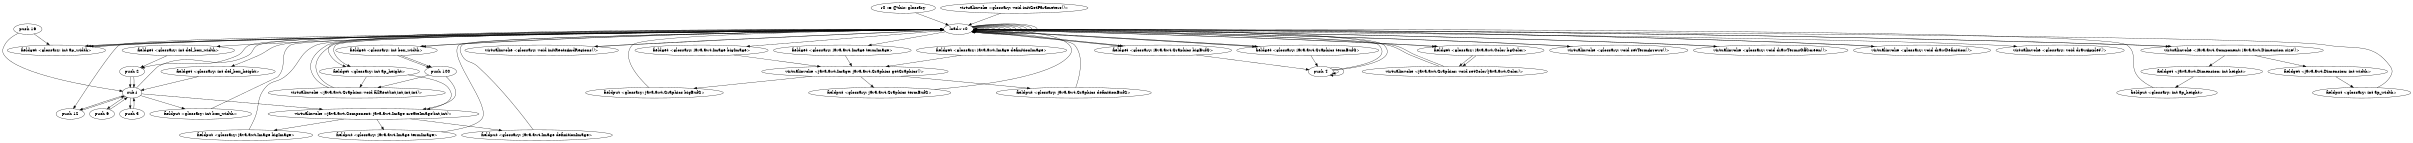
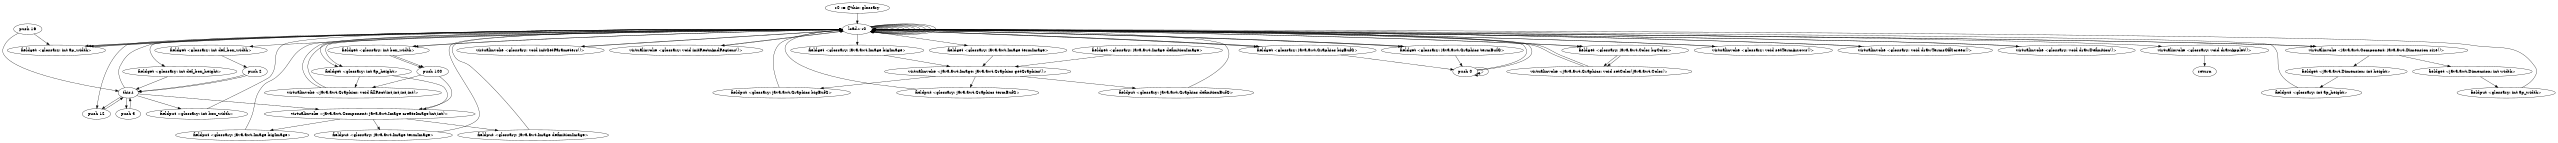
edge "load.r r0" -> "push 2": now "load.r r0" -> "virtualinvoke <glossary: void initGetParameters()>"
node "push 4": label "push 4" -> "push 0"
node "return": added
node "sub.i": label "sub.i" -> "this.i"
node "push 6": removed
